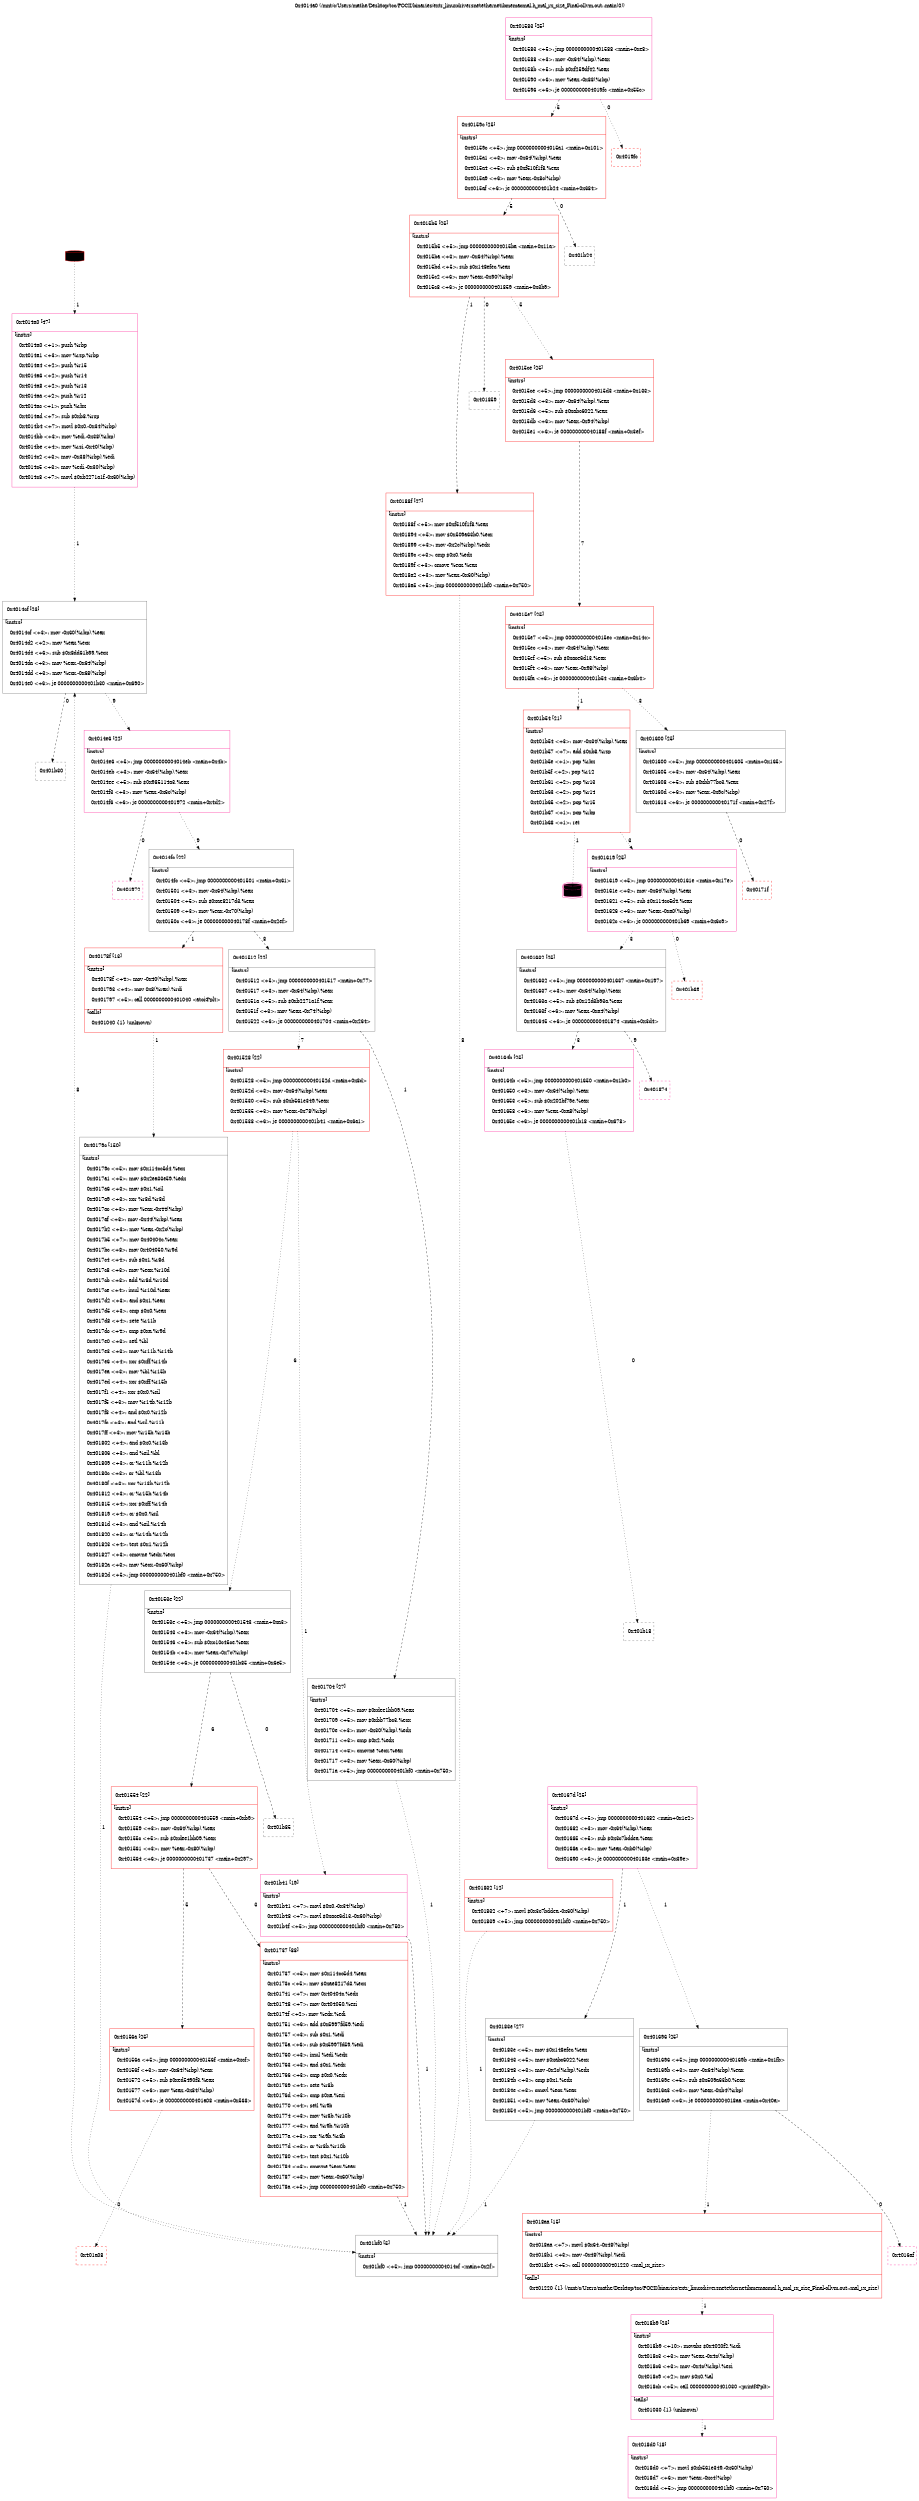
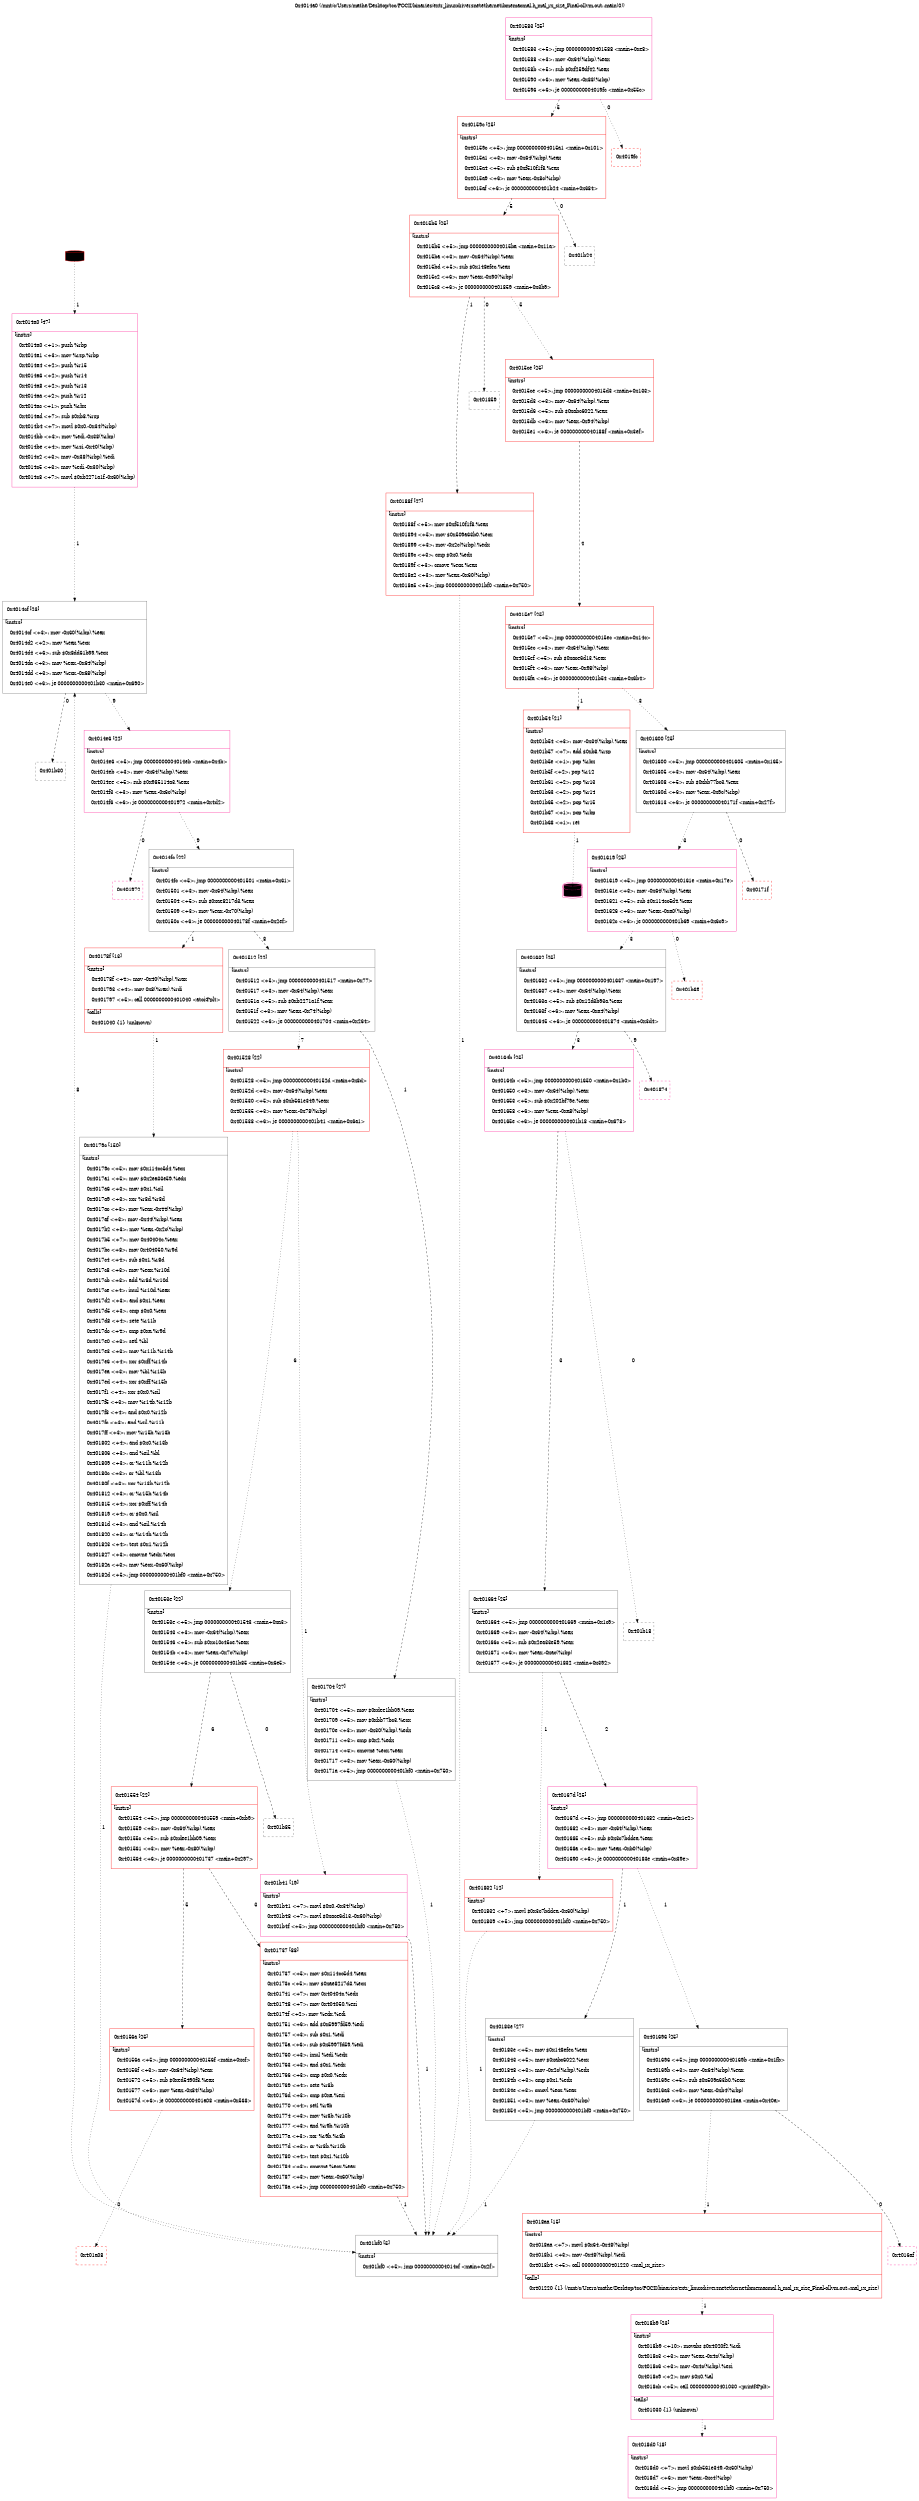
edge "0x4015ce [25]" -> "0x4015e7 [25]": label " 7" -> " 4"
edge "0x401b54 [21]" -> "0x401619 [25]": now "0x401600 [25]" -> "0x401619 [25]"
edge "0x40188f [27]" -> "0x401bf0 [5]": label " 8" -> " 1"
node "0x401664 [25]": added
